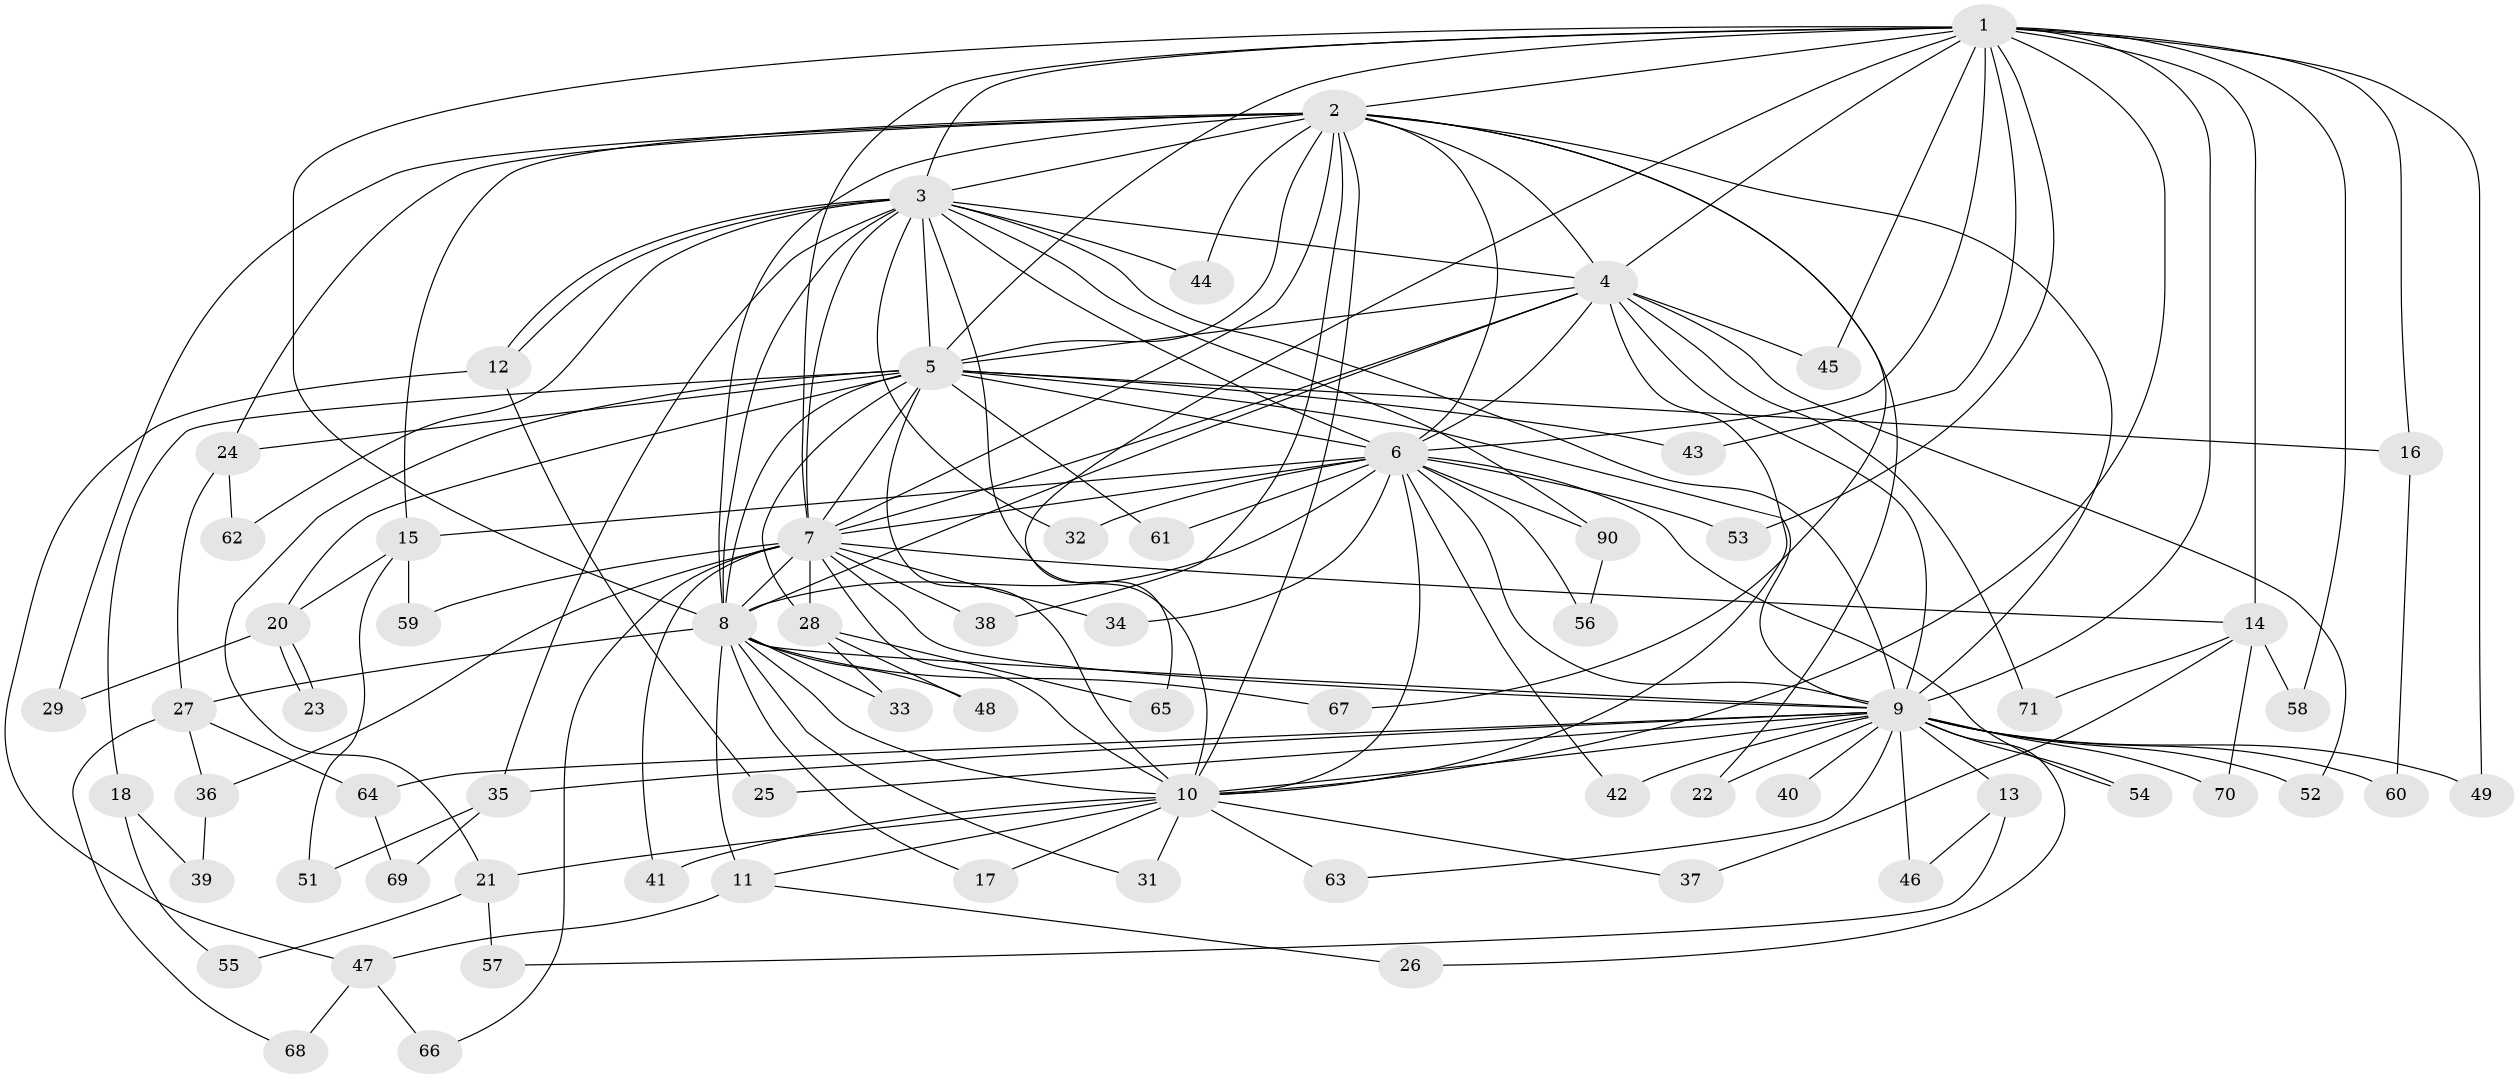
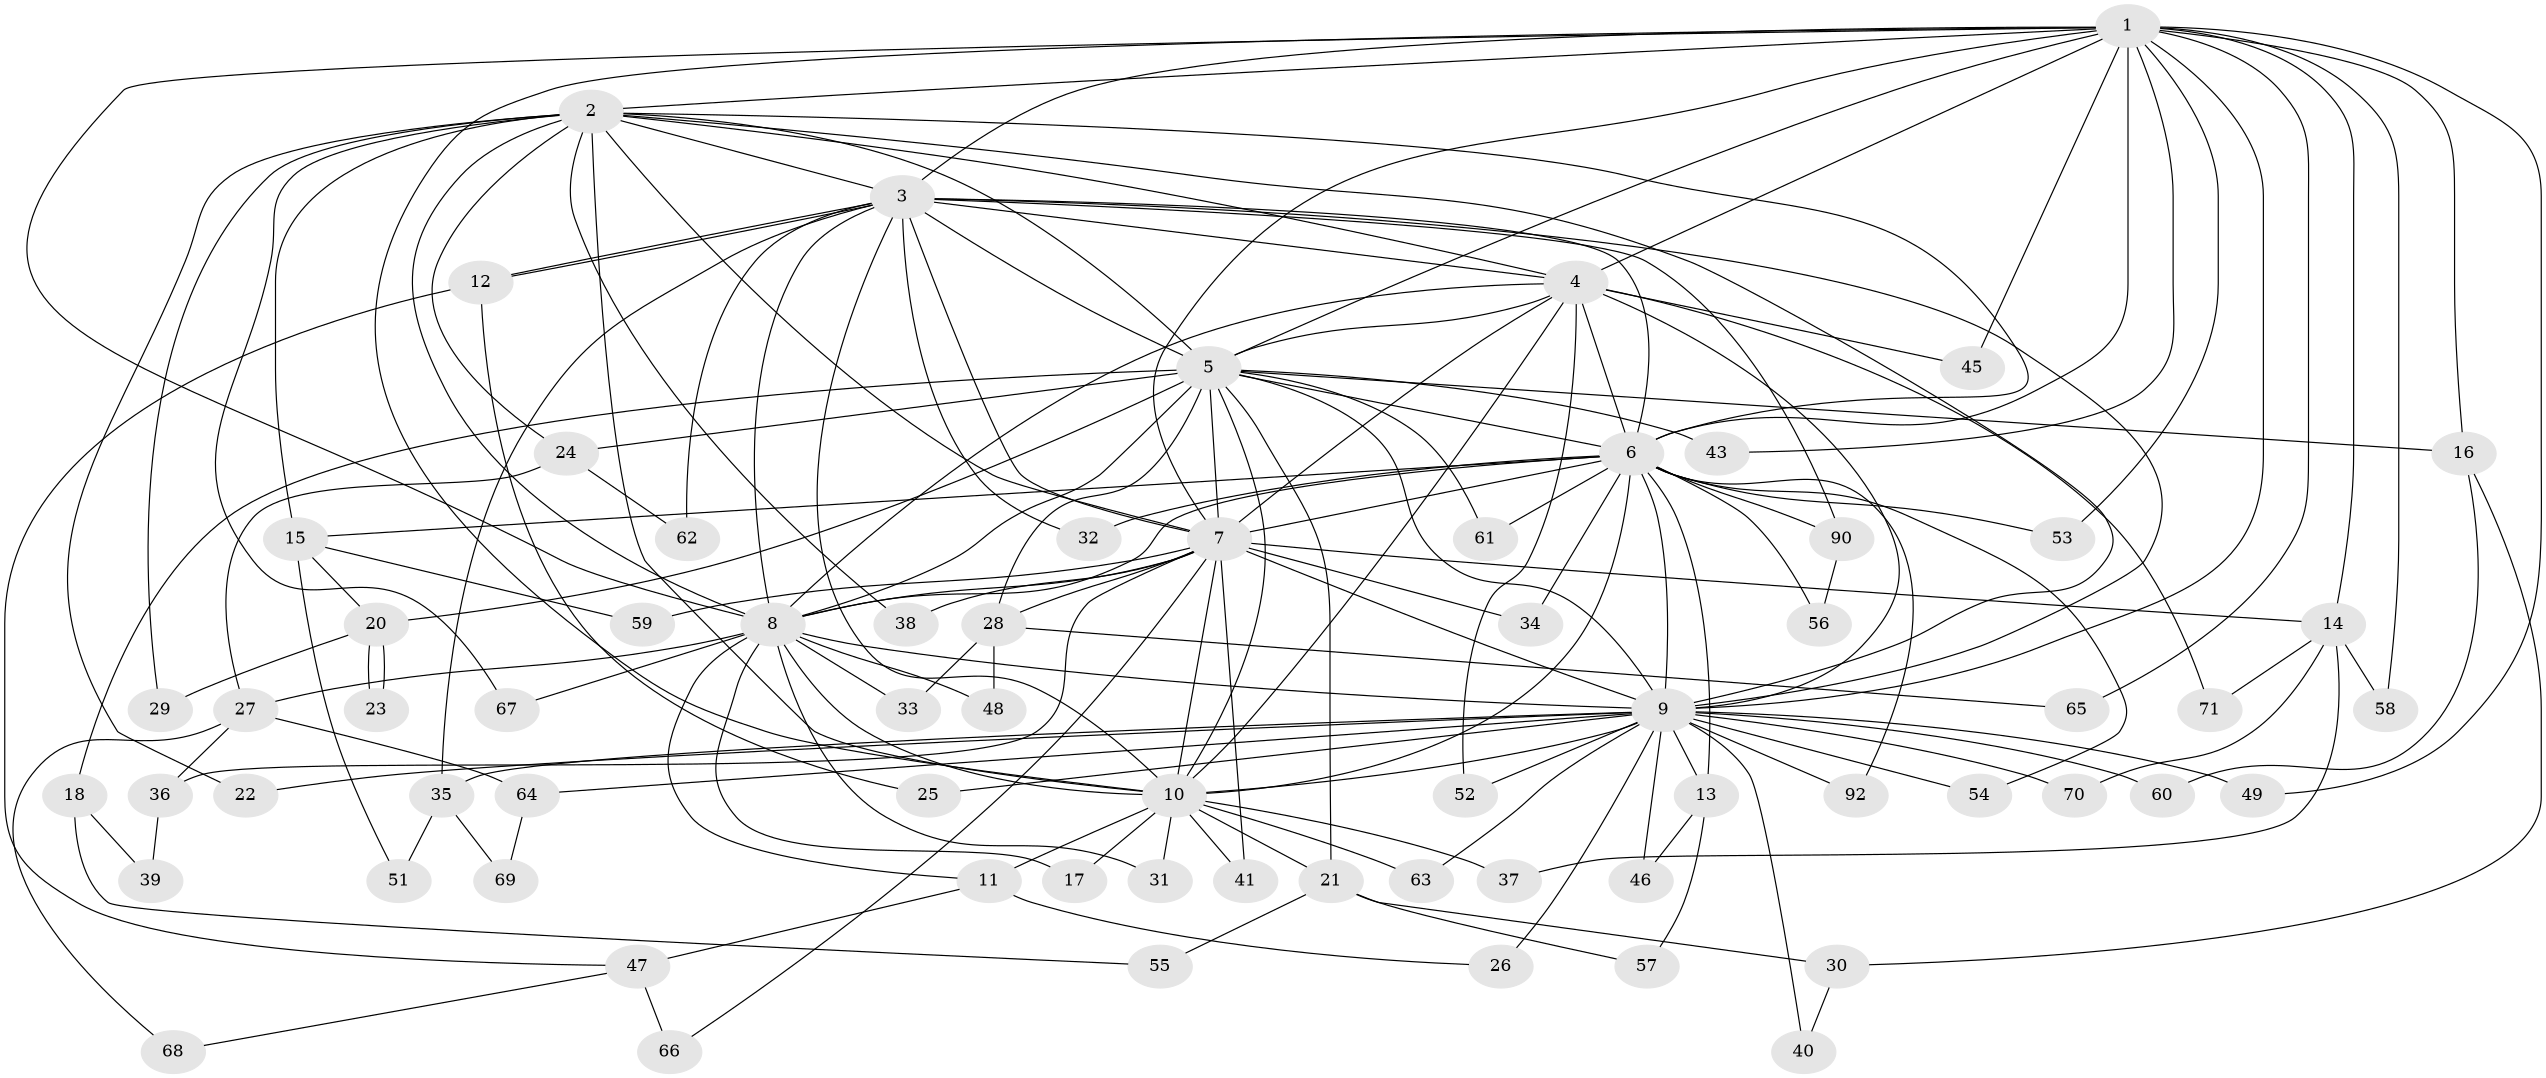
node "44": removed
edge "6" -- "13": added
node "42": label "42" -> "92"
node "30": added
